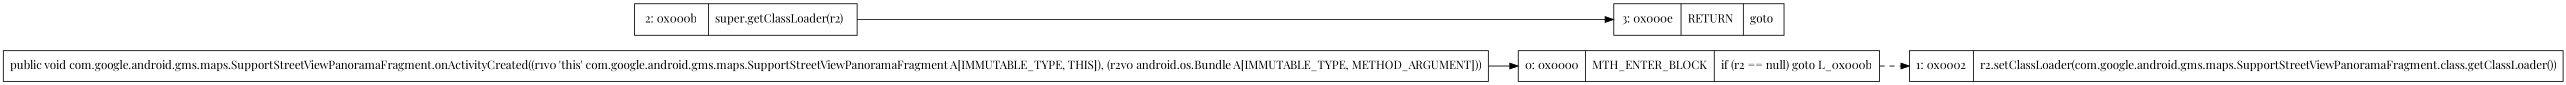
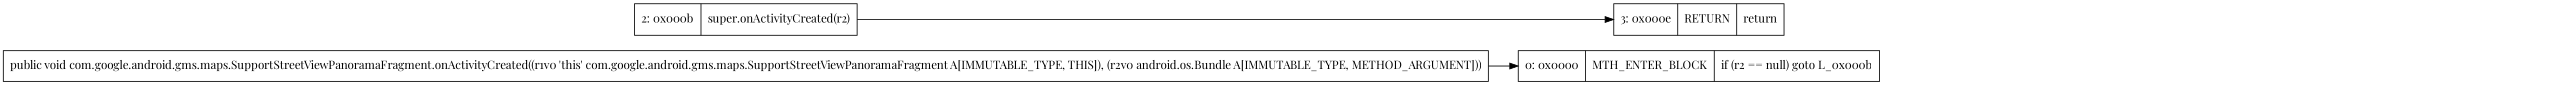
node "2: 0x000b": text "super.getClassLoader(r2)" -> "super.onActivityCreated(r2)"
node "3: 0x000e": text "goto" -> "return"
node "1: 0x0002": removed
